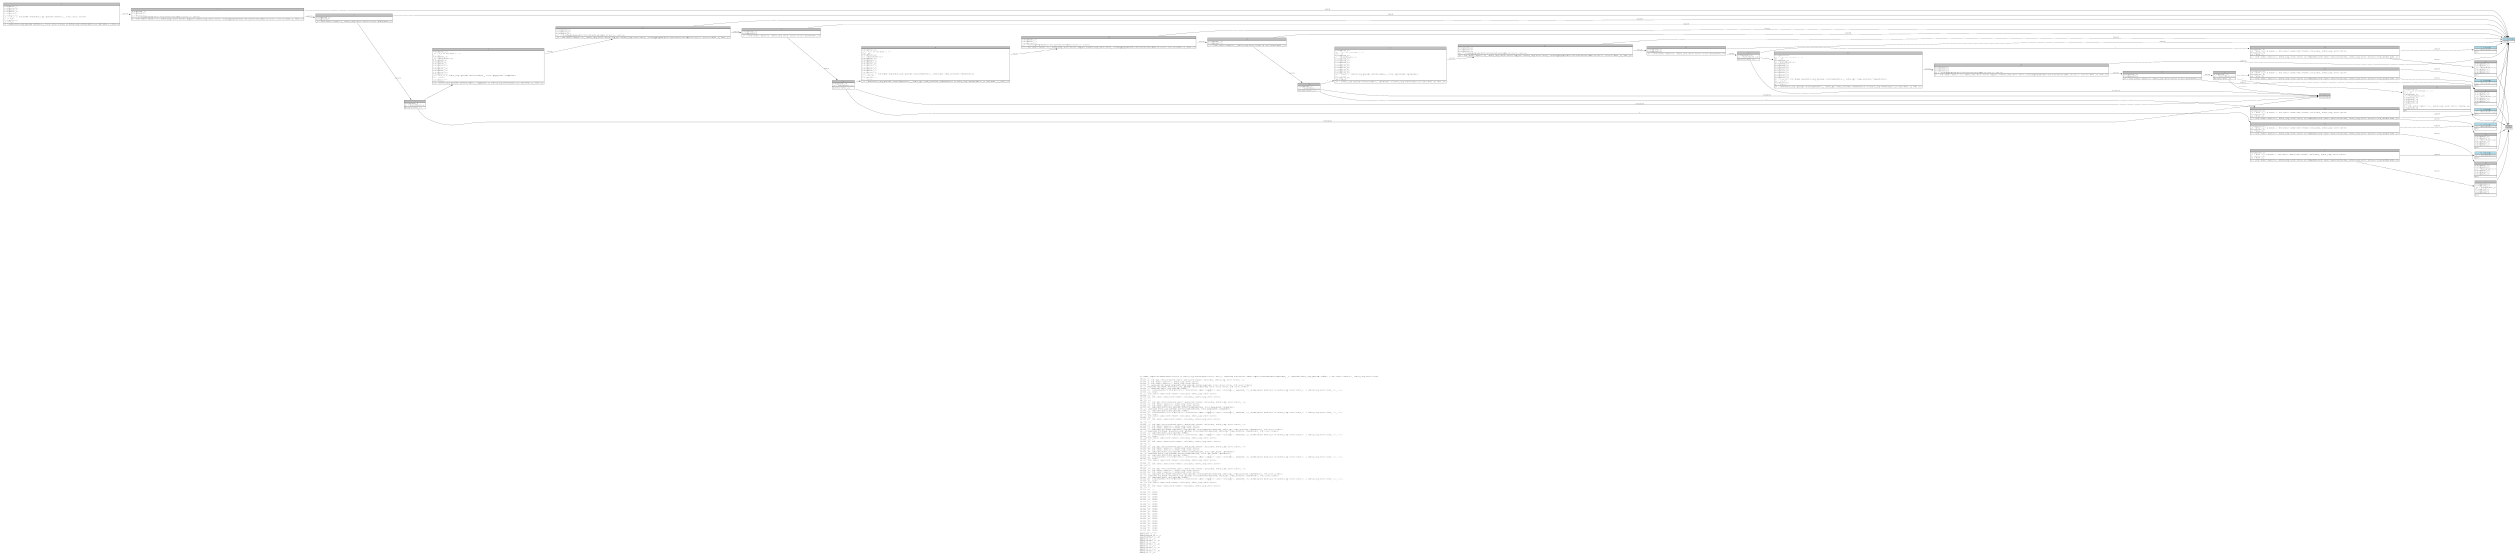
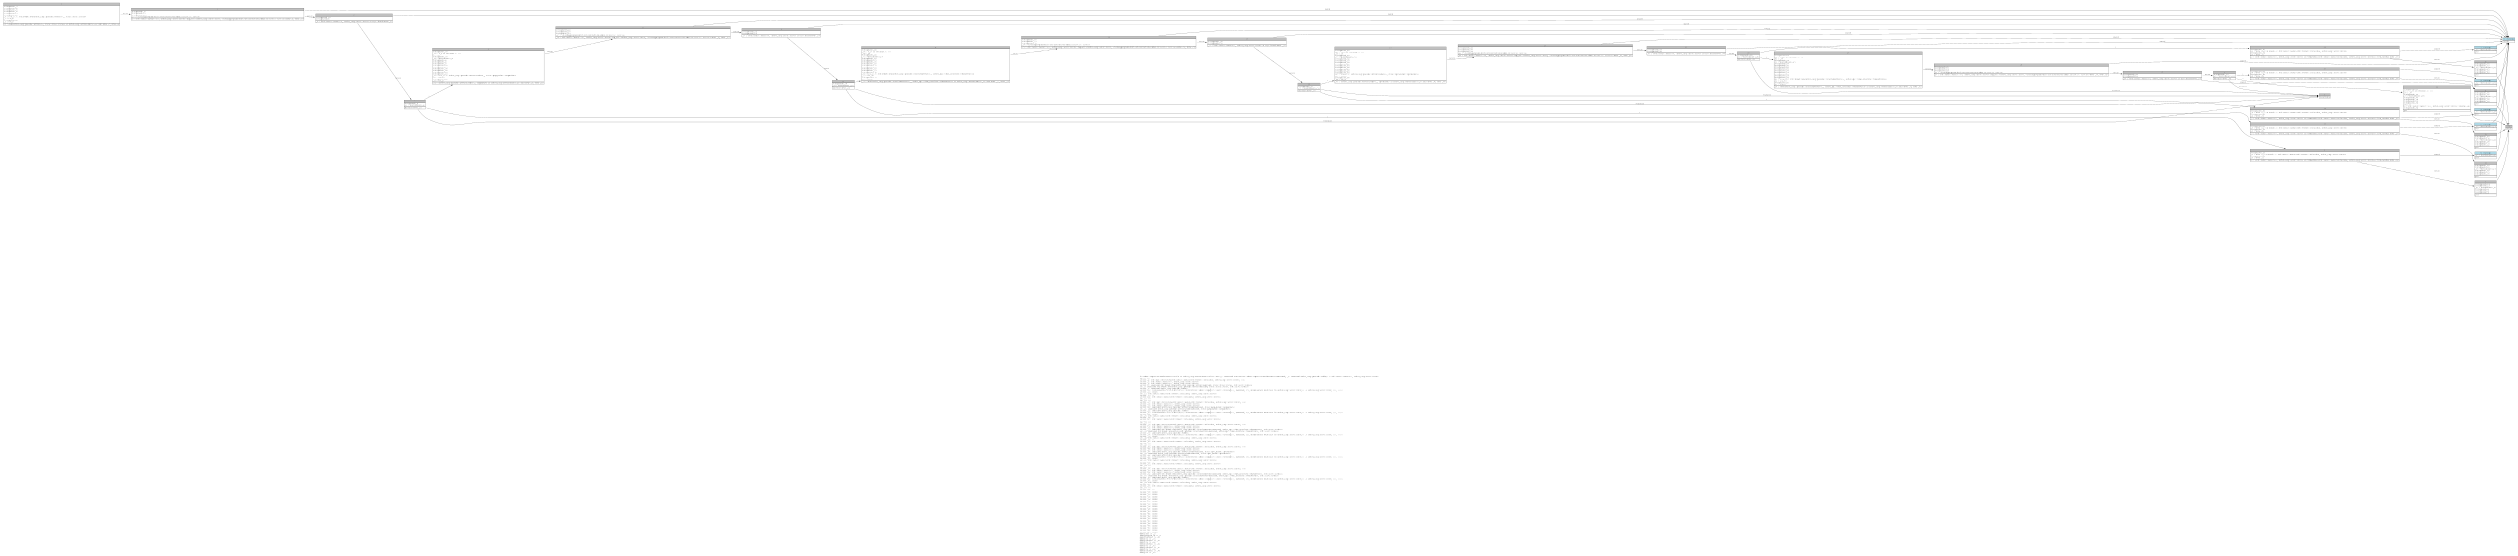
edge "3" -> "6": added, label "1"
